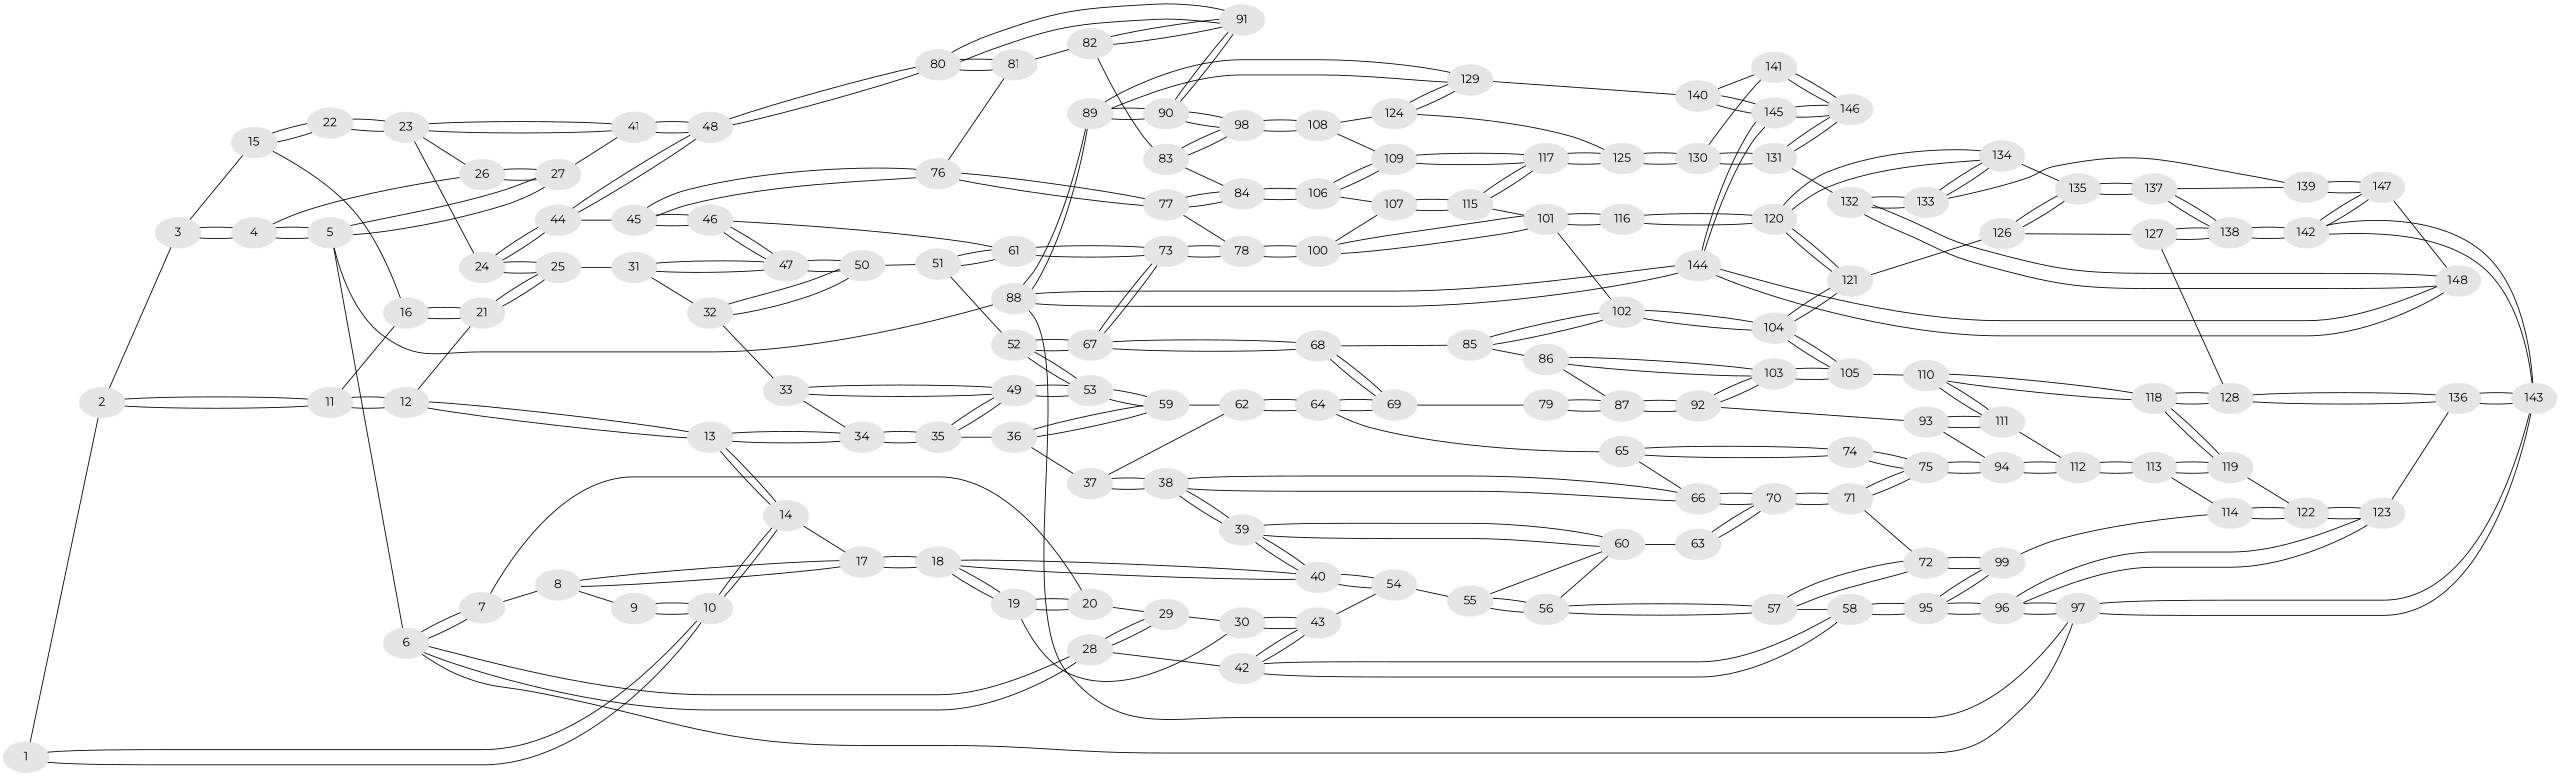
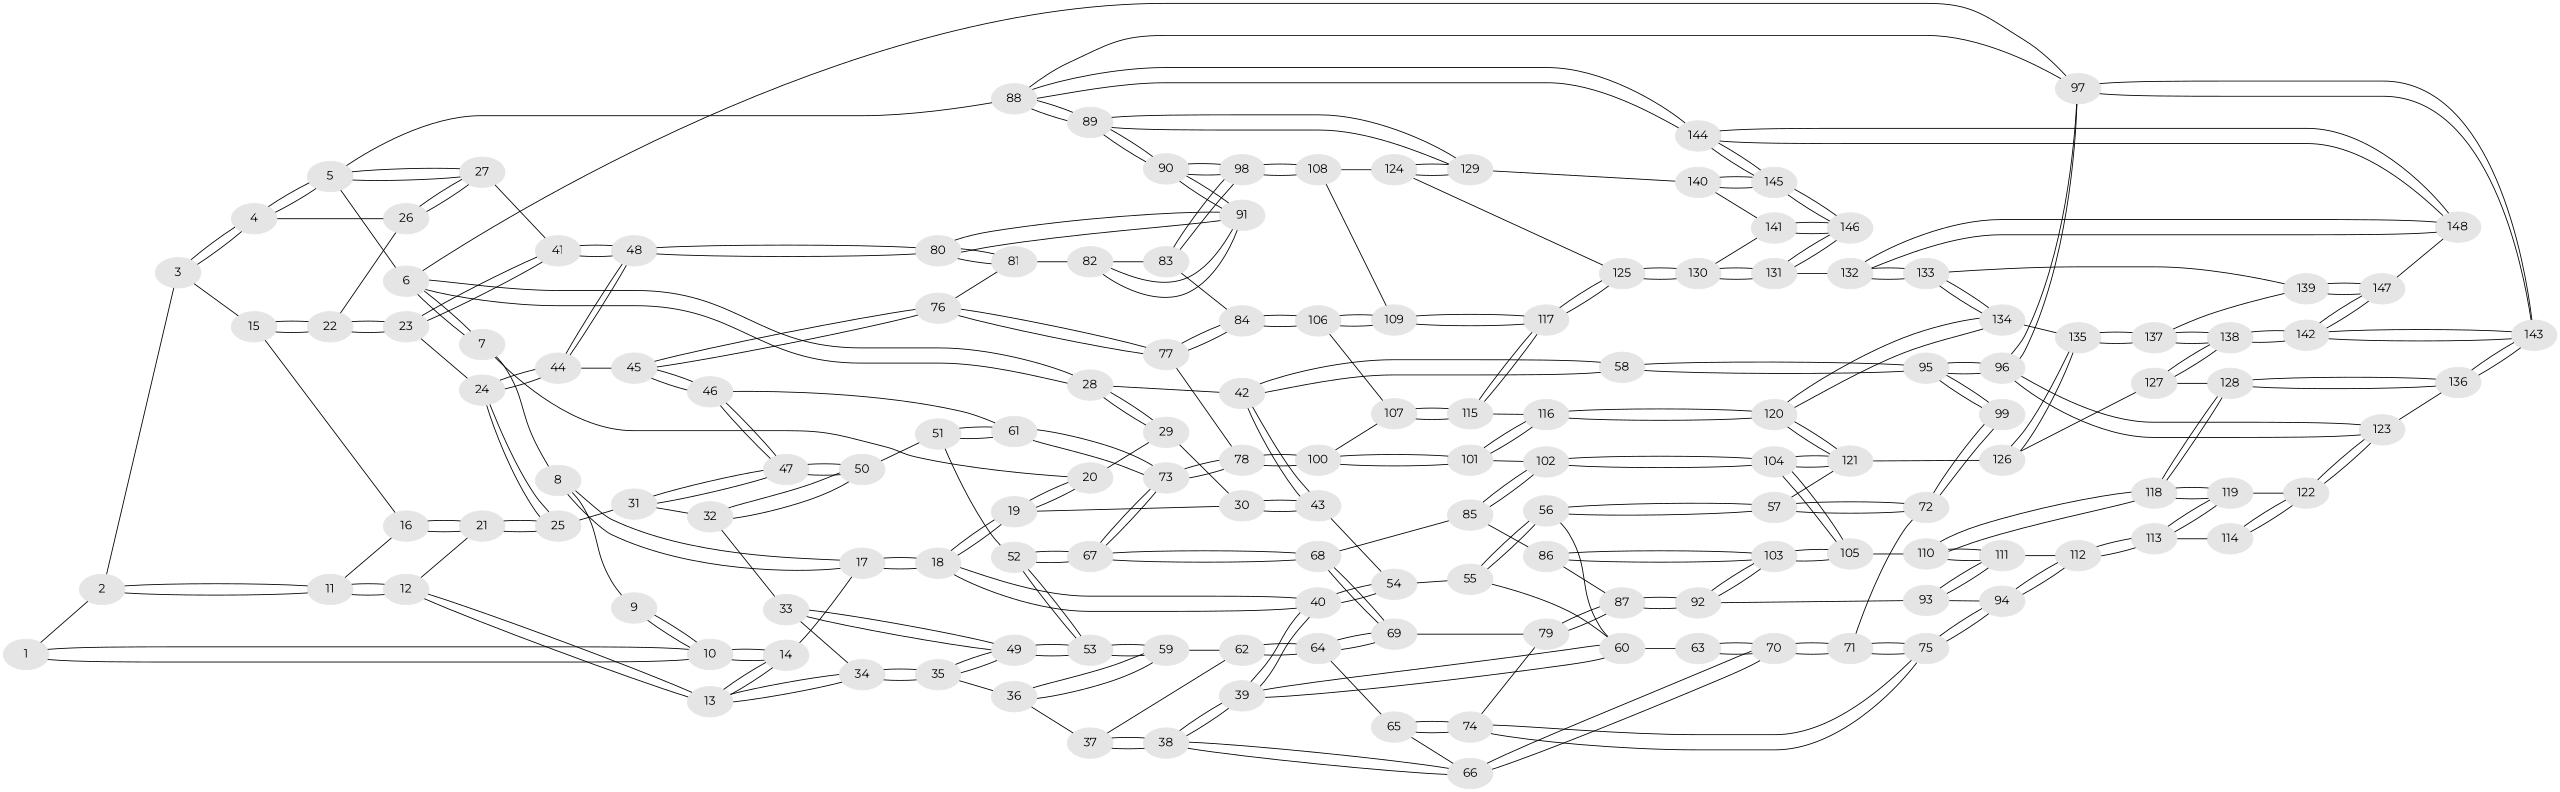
edge "23" -- "26": now "22" -- "26"
edge "115" -- "101": now "115" -- "116"
edge "114" -- "99": removed
edge "57" -- "58": now "57" -- "121"
edge "79" -- "74": added
